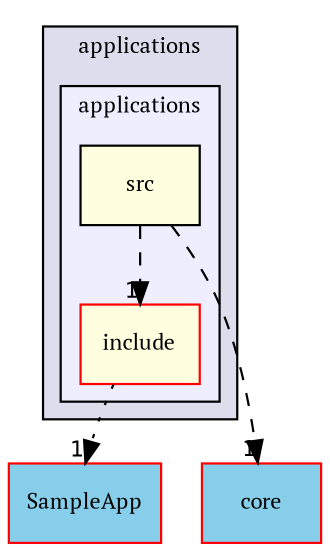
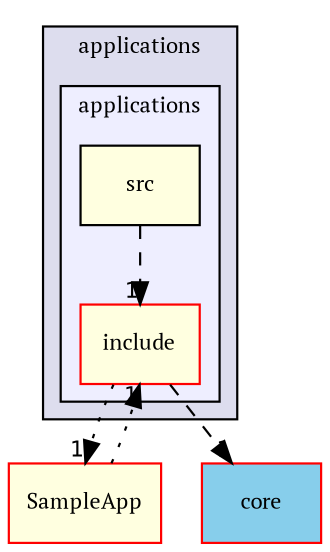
edge "src" -> "core": now "include" -> "core"
edge "SampleApp" -> "include": added
node "SampleApp": fillcolor skyblue -> lightyellow
